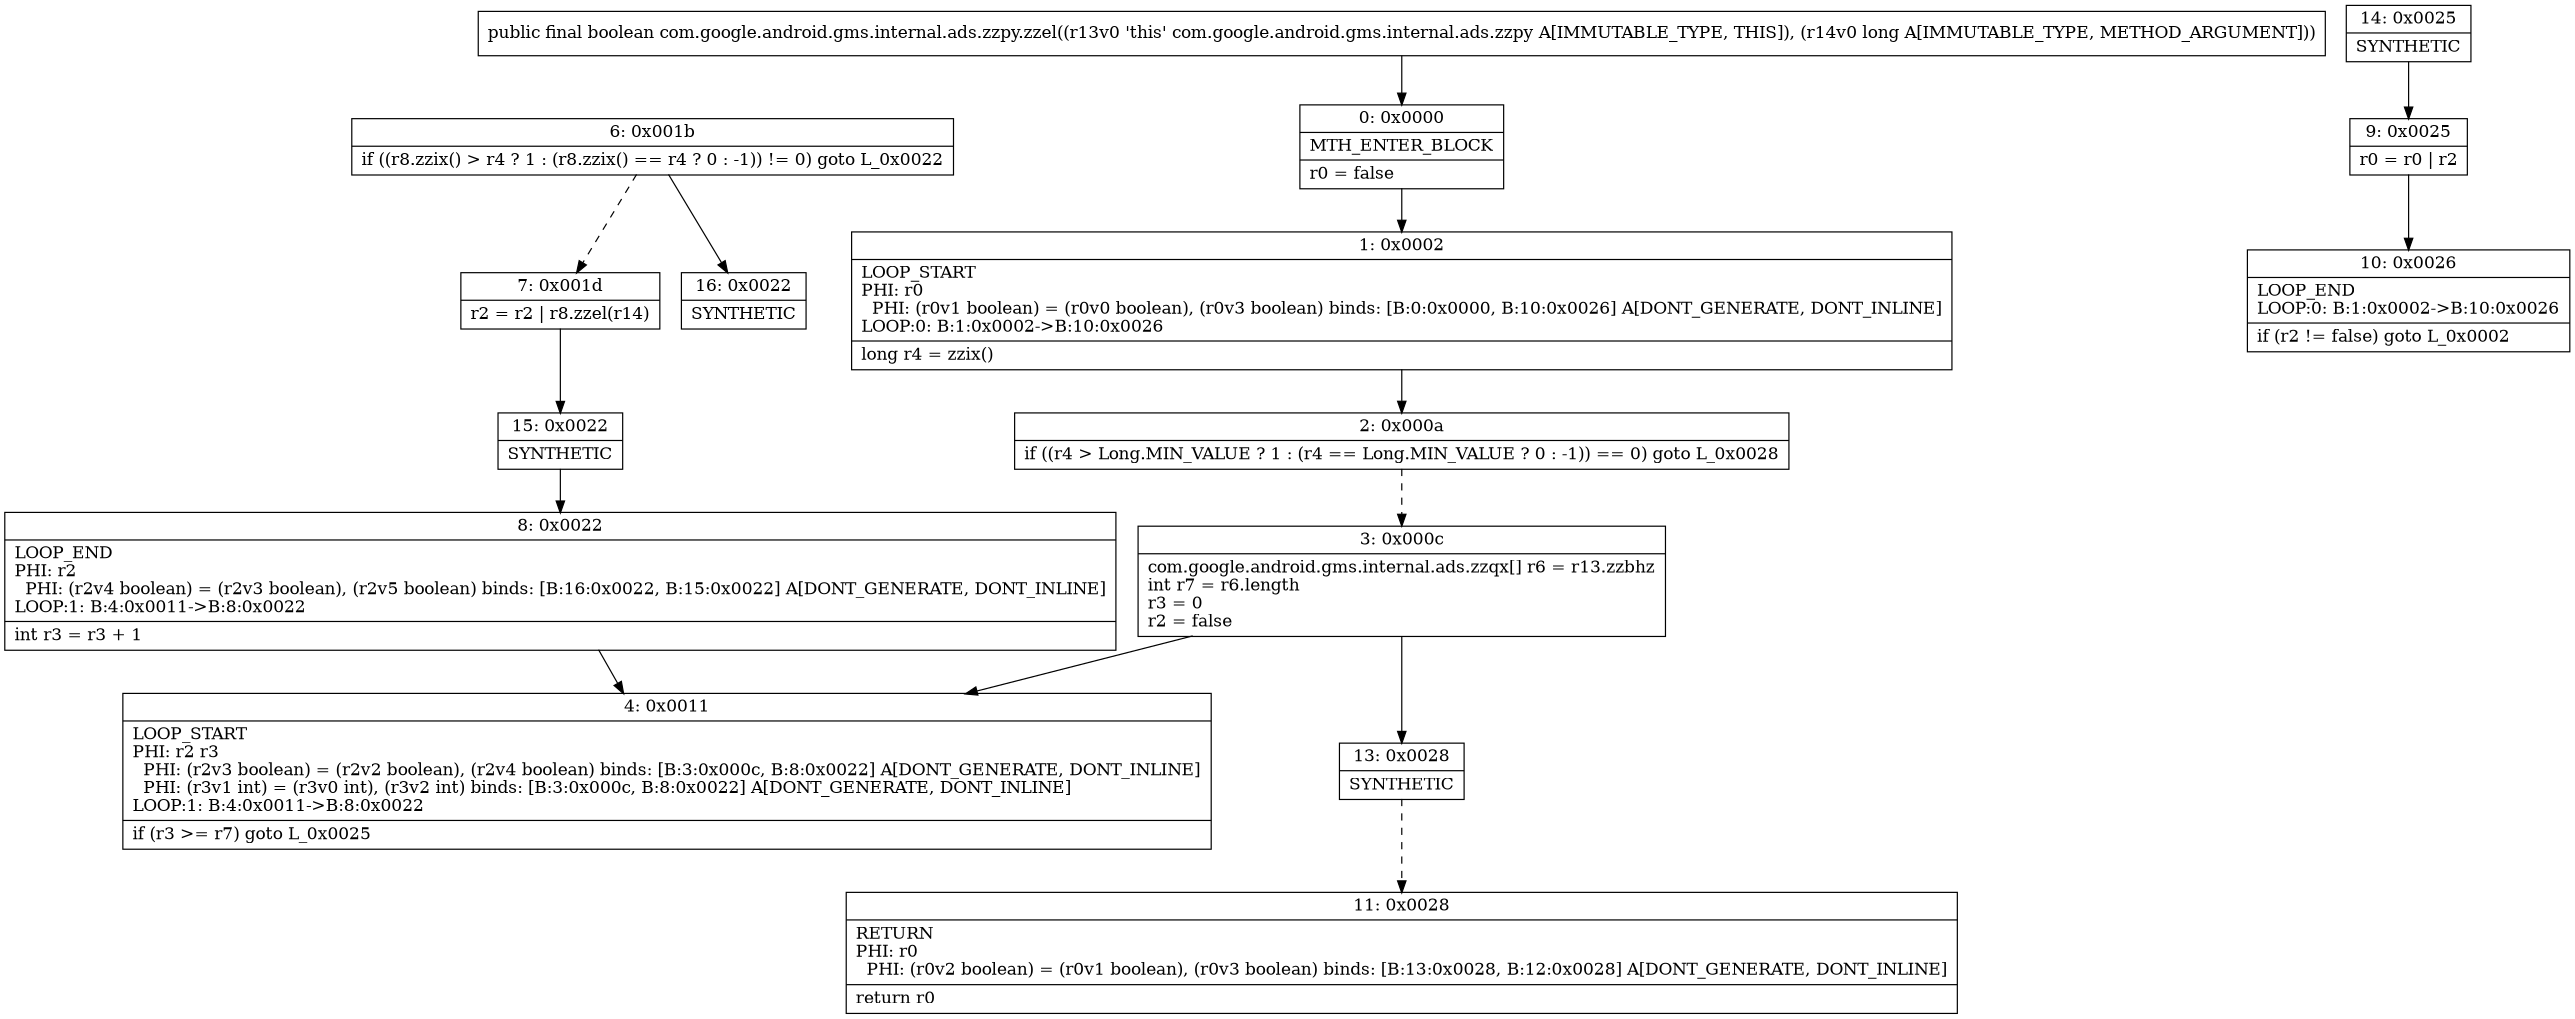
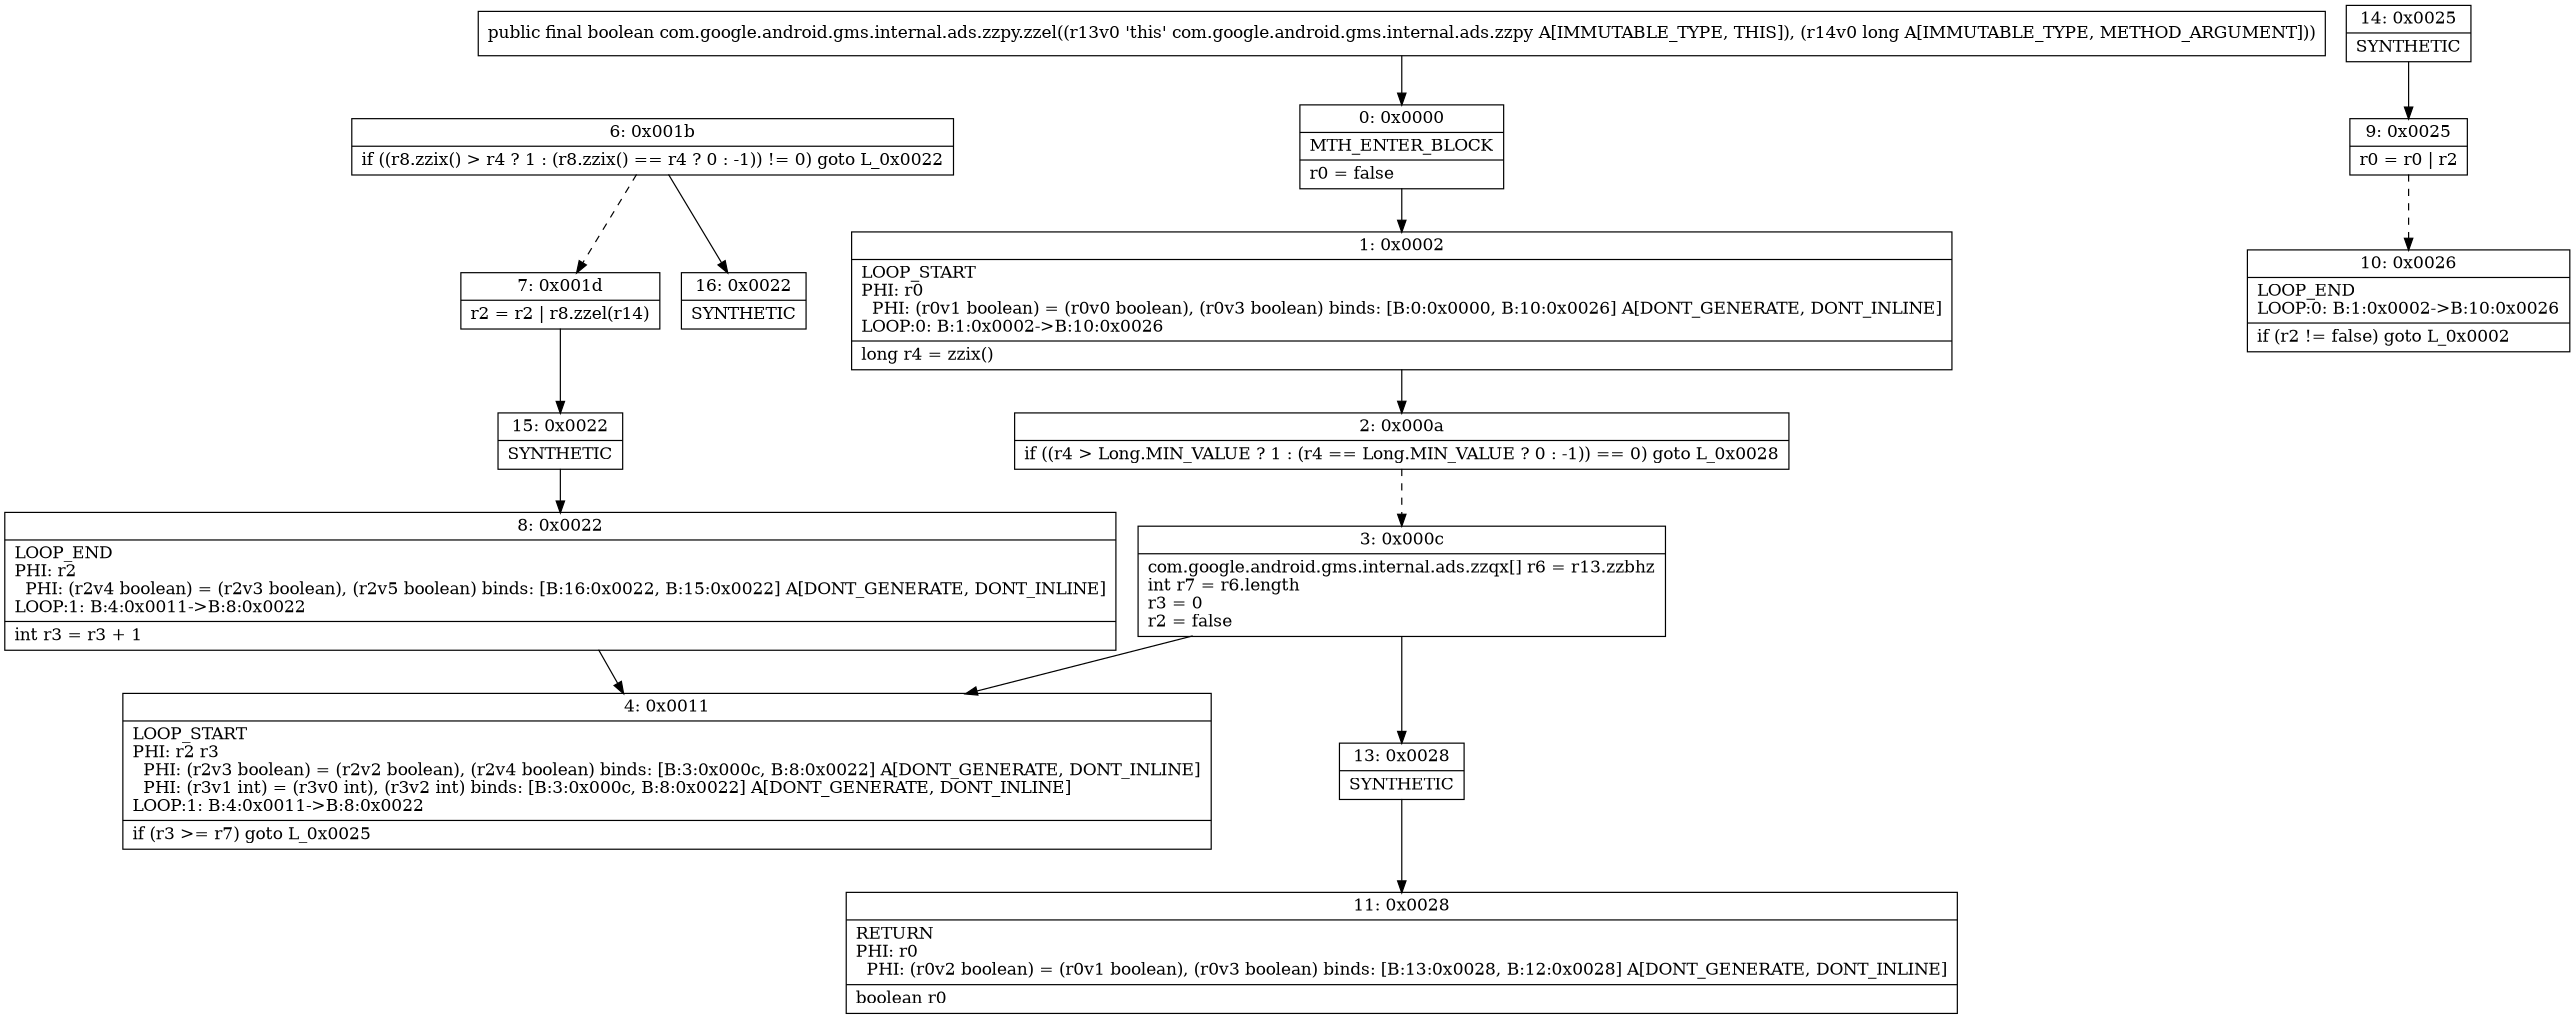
edge "9: 0x0025" -> "10: 0x0026": style solid -> dashed
edge "13: 0x0028" -> "11: 0x0028": style dashed -> solid
node "11: 0x0028": text "return r0" -> "boolean r0"
